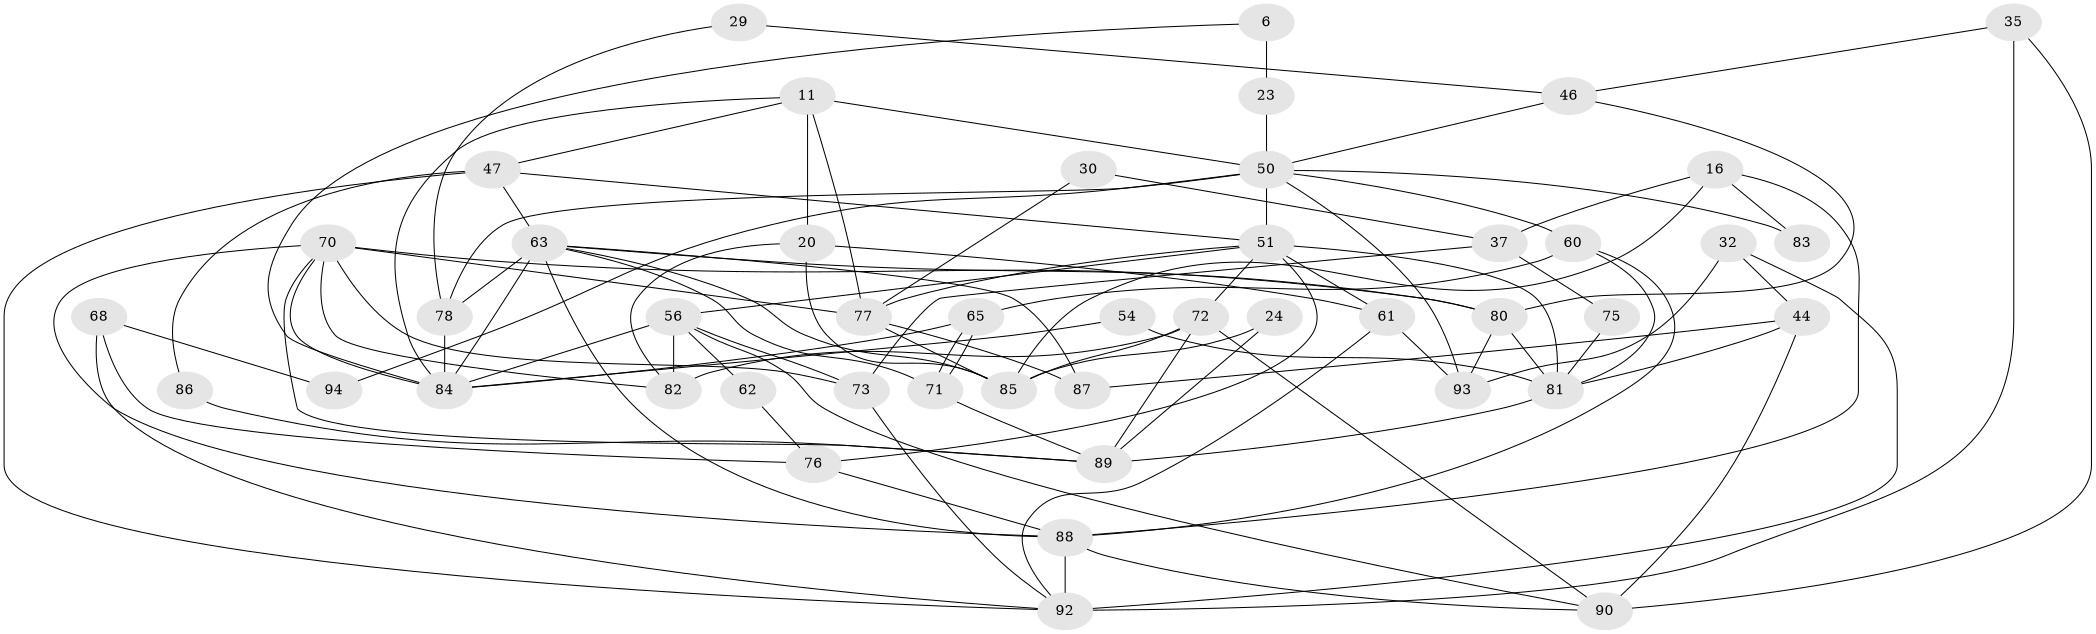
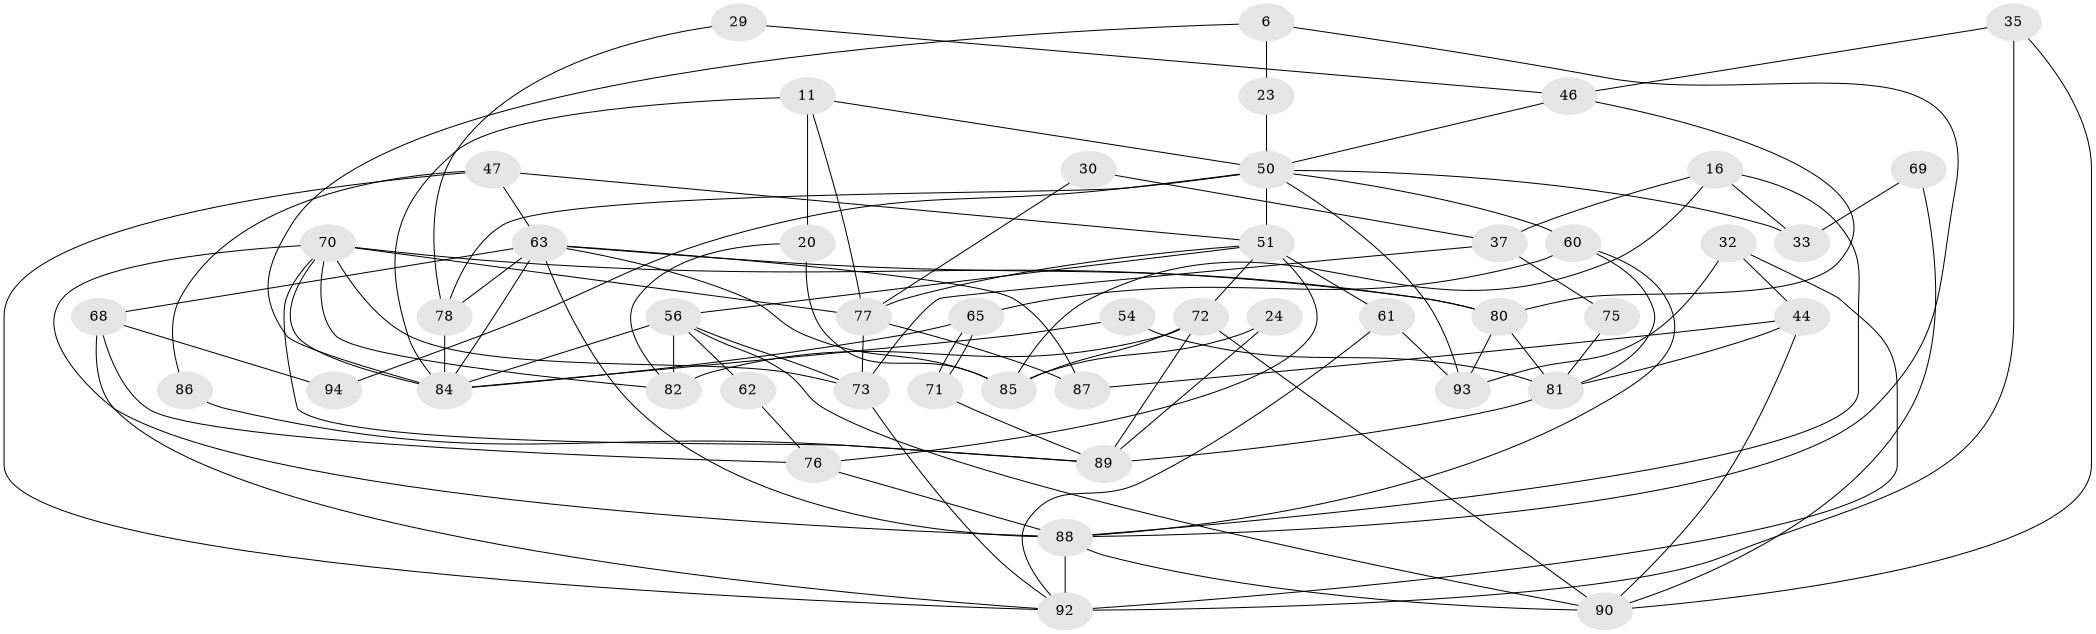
edge "11" -- "47": removed
node "69": added
node "83": label "83" -> "33"
edge "20" -- "61": removed
edge "51" -- "81": removed
edge "63" -- "71": now "63" -- "68"
edge "6" -- "88": added
edge "77" -- "85": now "77" -- "73"
